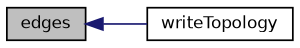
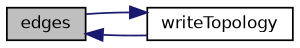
edge "edges" -> "writeTopology": added
